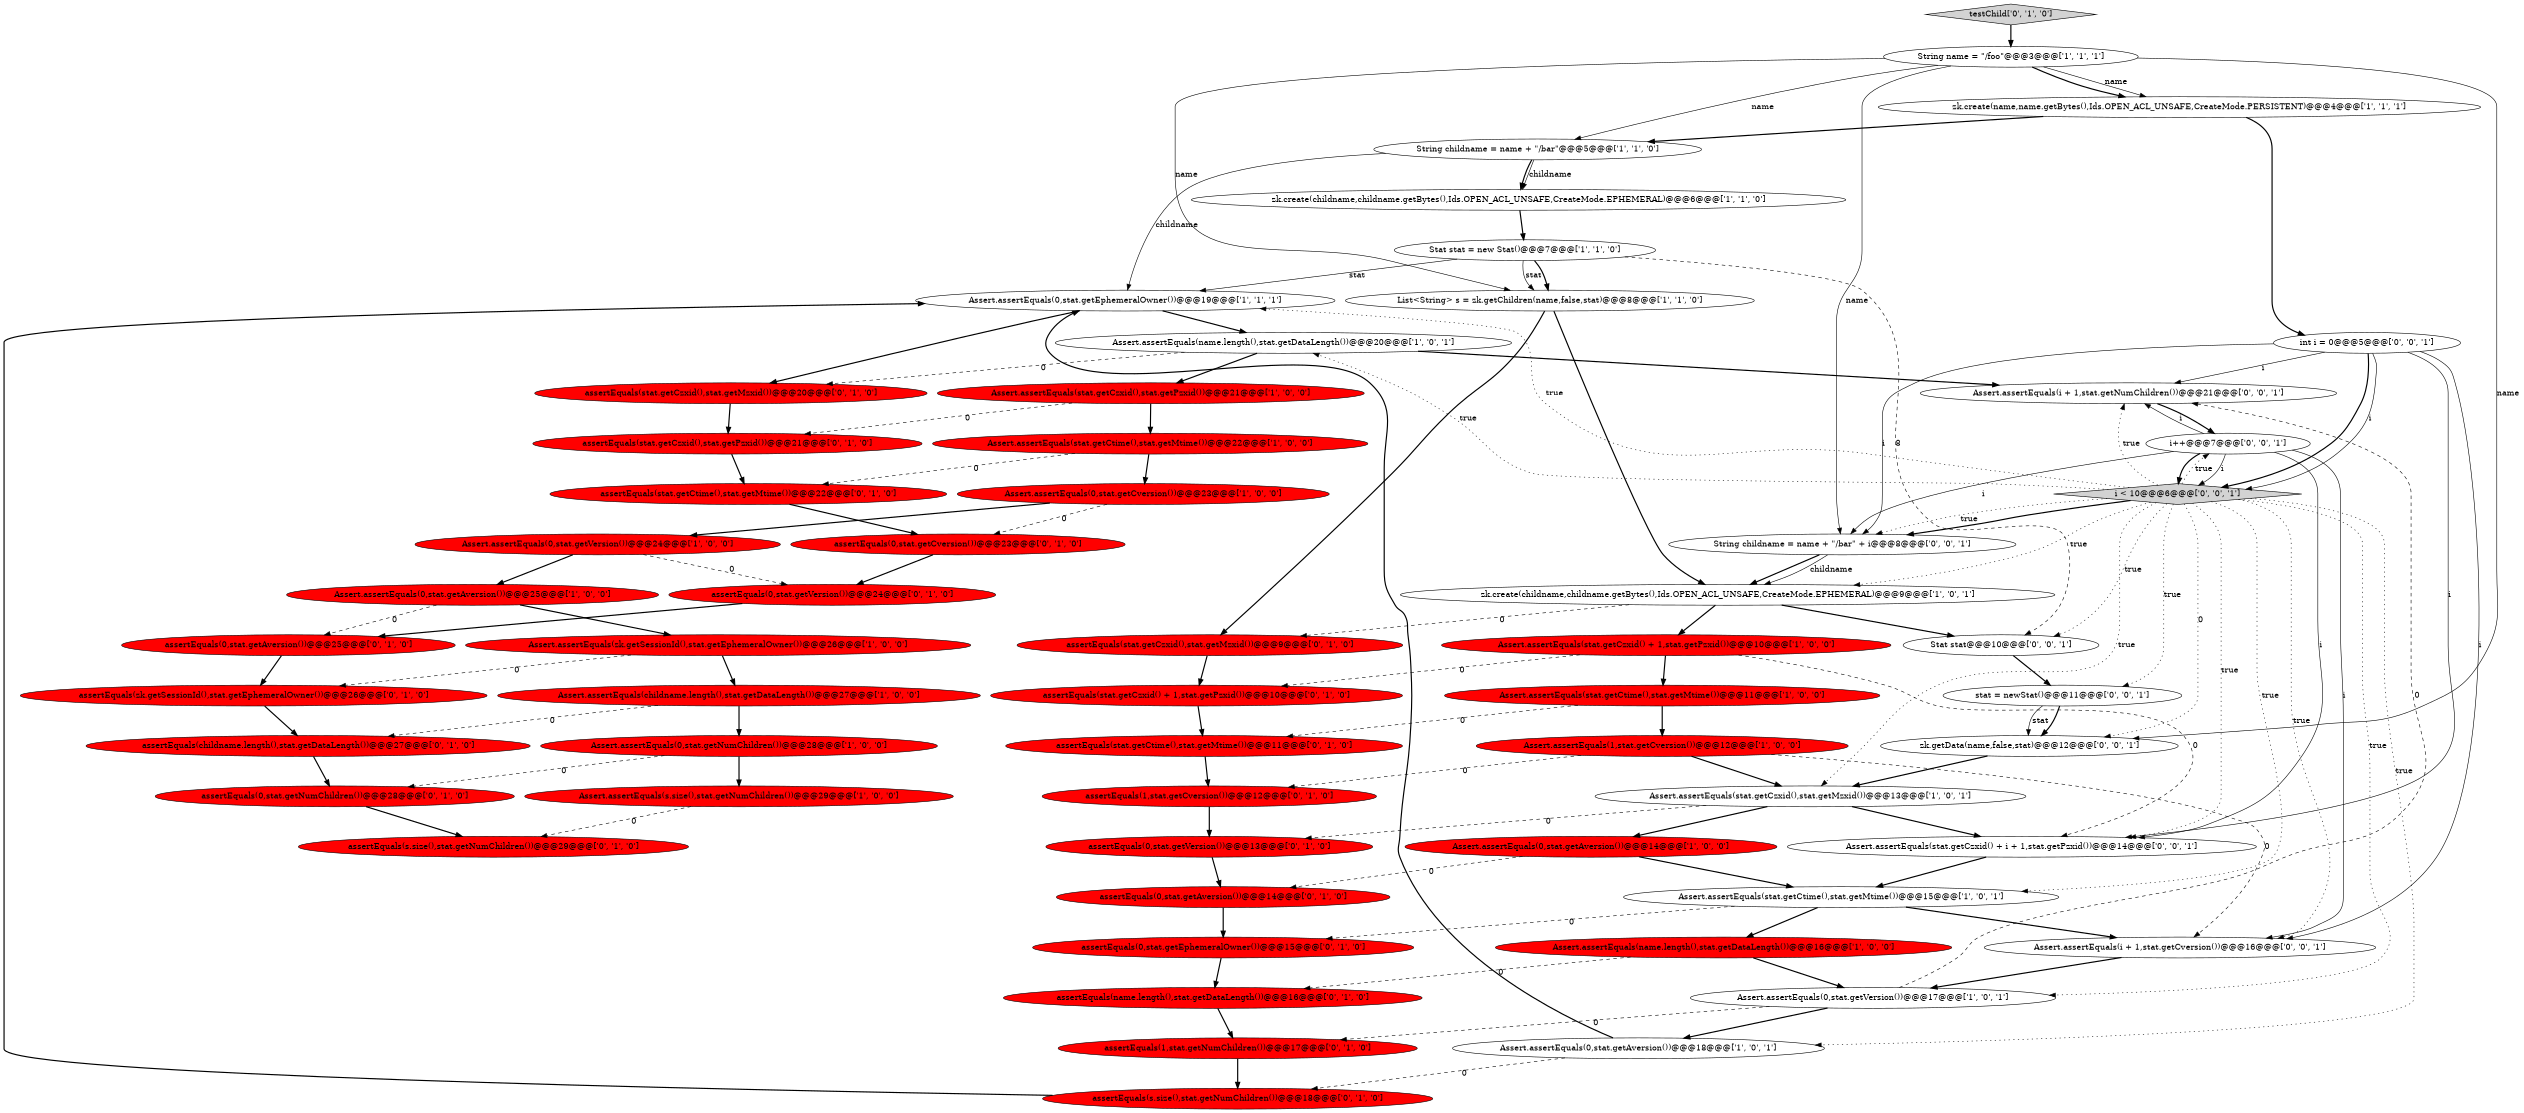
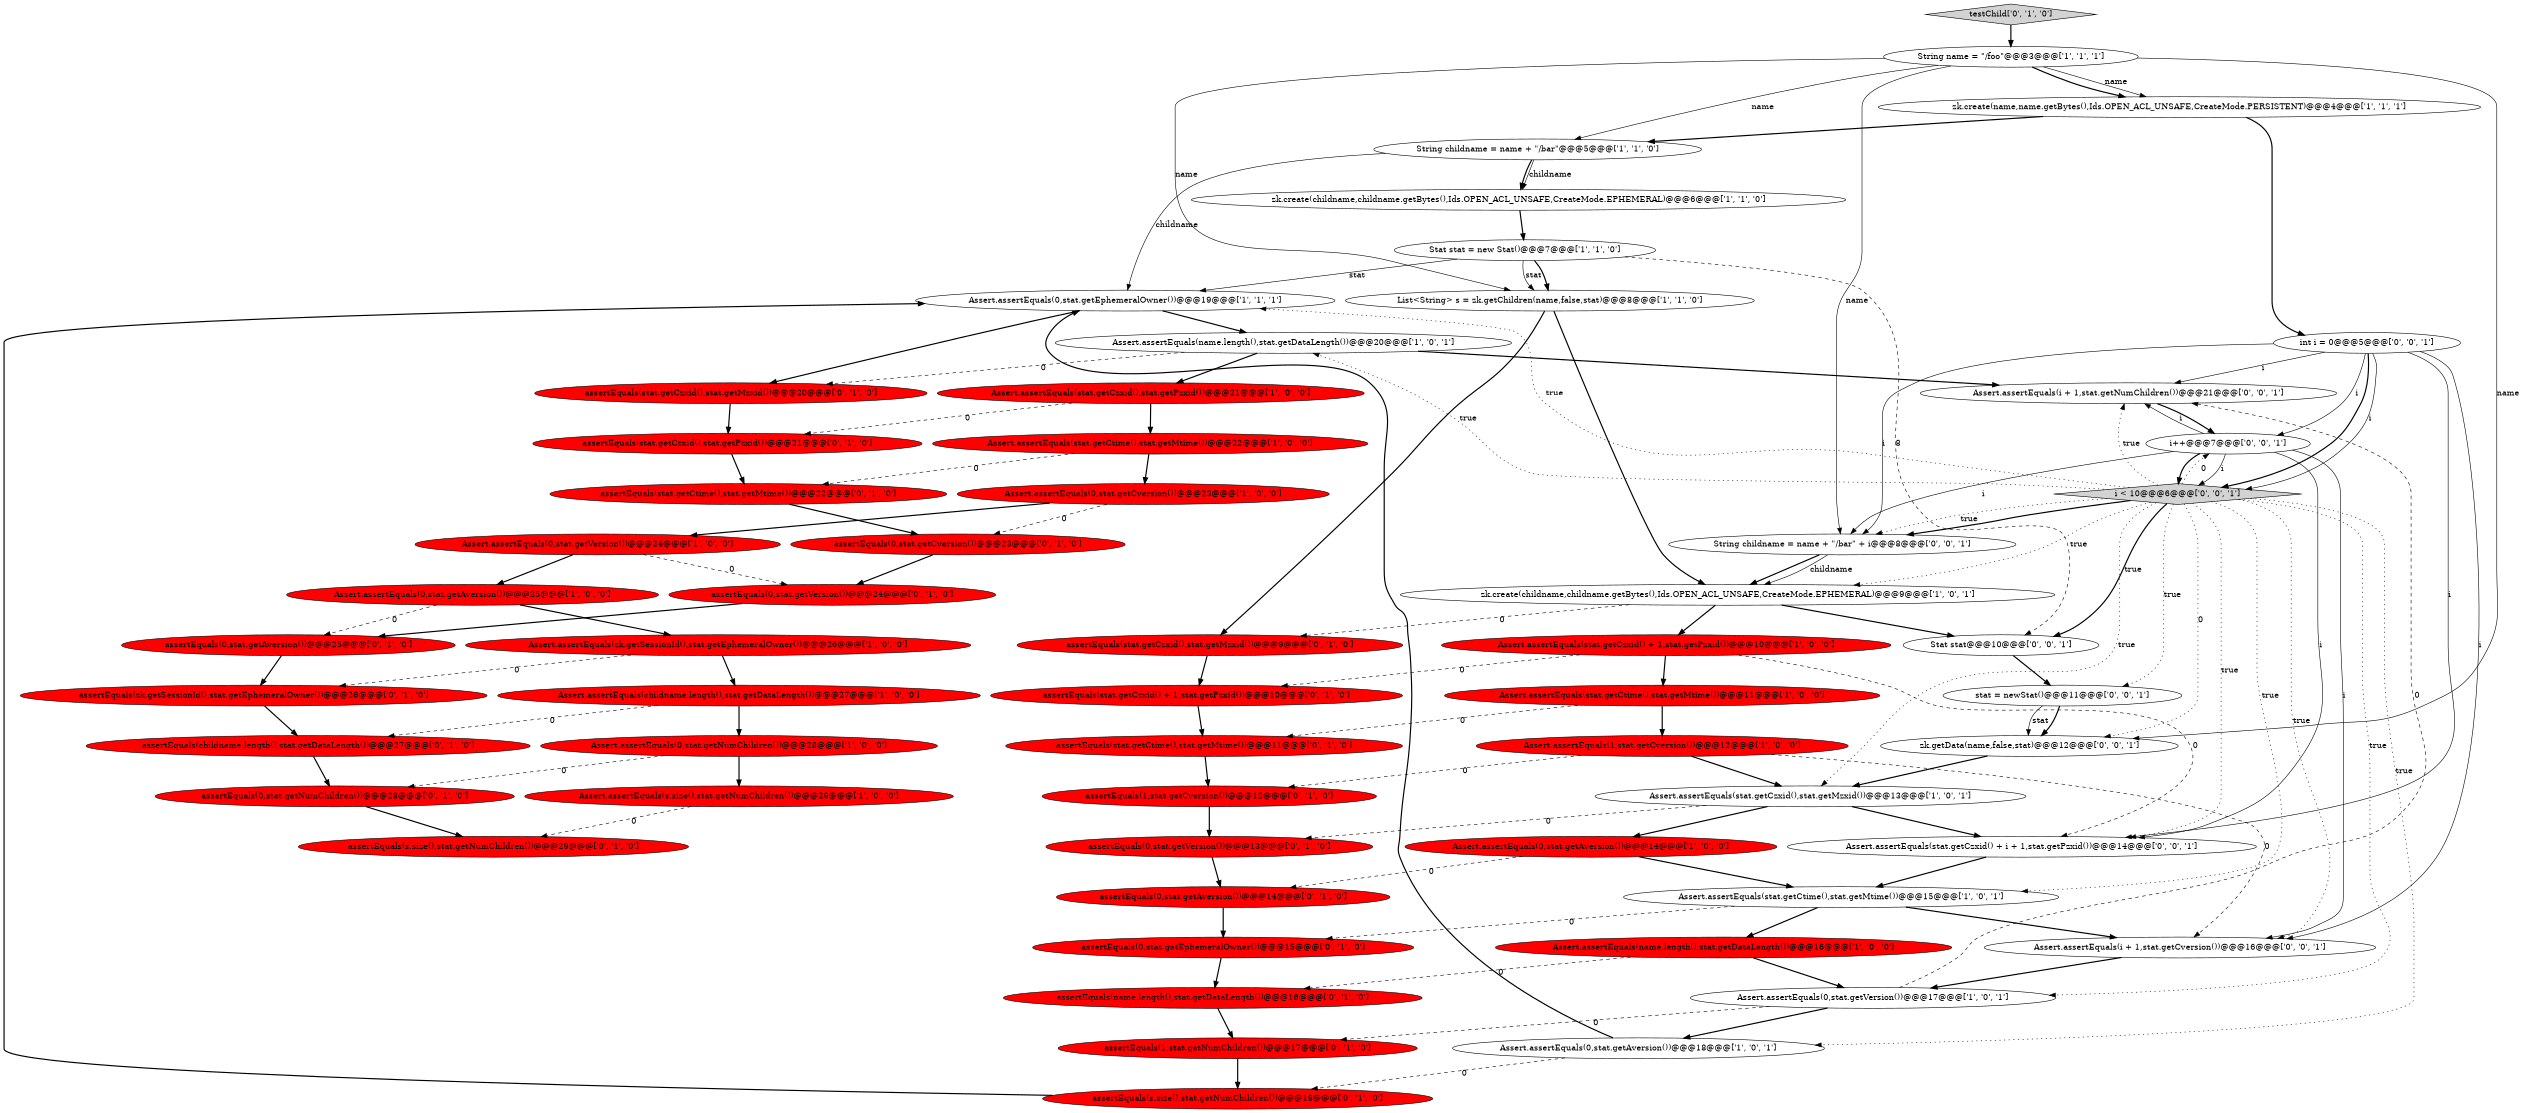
edge "int i = 0@@@5@@@['0', '0', '1']" -> "i++@@@7@@@['0', '0', '1']": added, label "i"
edge "i < 10@@@6@@@['0', '0', '1']" -> "i++@@@7@@@['0', '0', '1']": label "true" -> "0"
edge "i < 10@@@6@@@['0', '0', '1']" -> "Stat stat@@@10@@@['0', '0', '1']": style dotted -> bold
